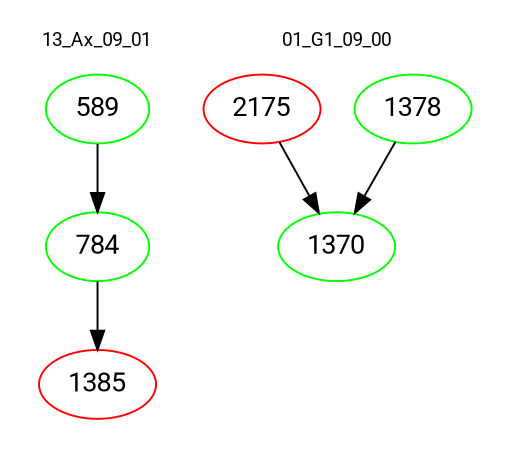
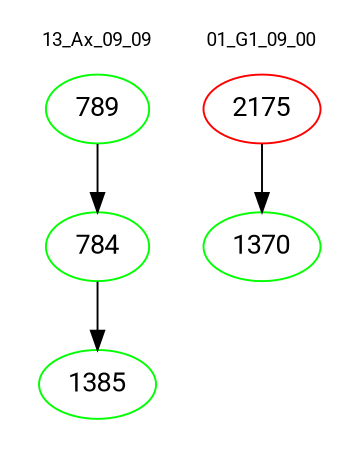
cluster "13_Ax_09_01": label "13_Ax_09_01" -> "13_Ax_09_09"
node "589": label "589" -> "789"
node "1378": removed
node "1385": color red -> green
